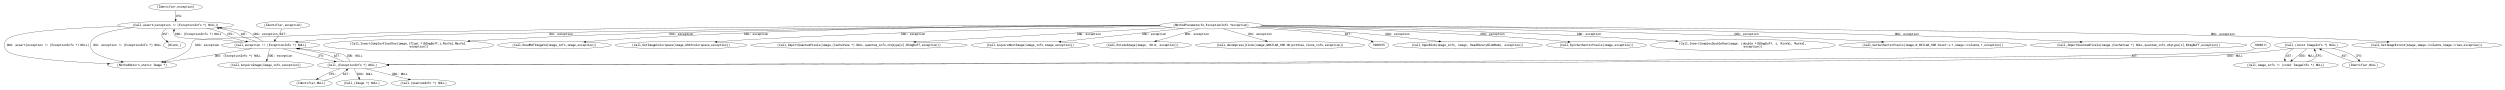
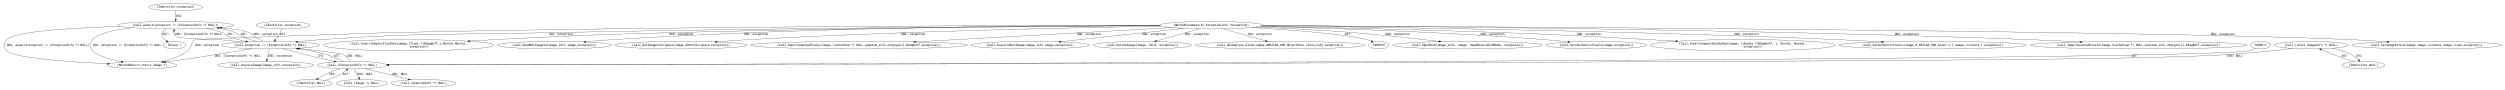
node "(Call,image_info != (const ImageInfo *) NULL)": removed
